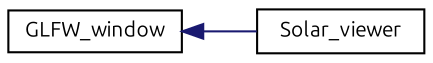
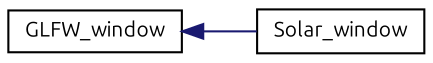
node "Solar_viewer": label "Solar_viewer" -> "Solar_window"
